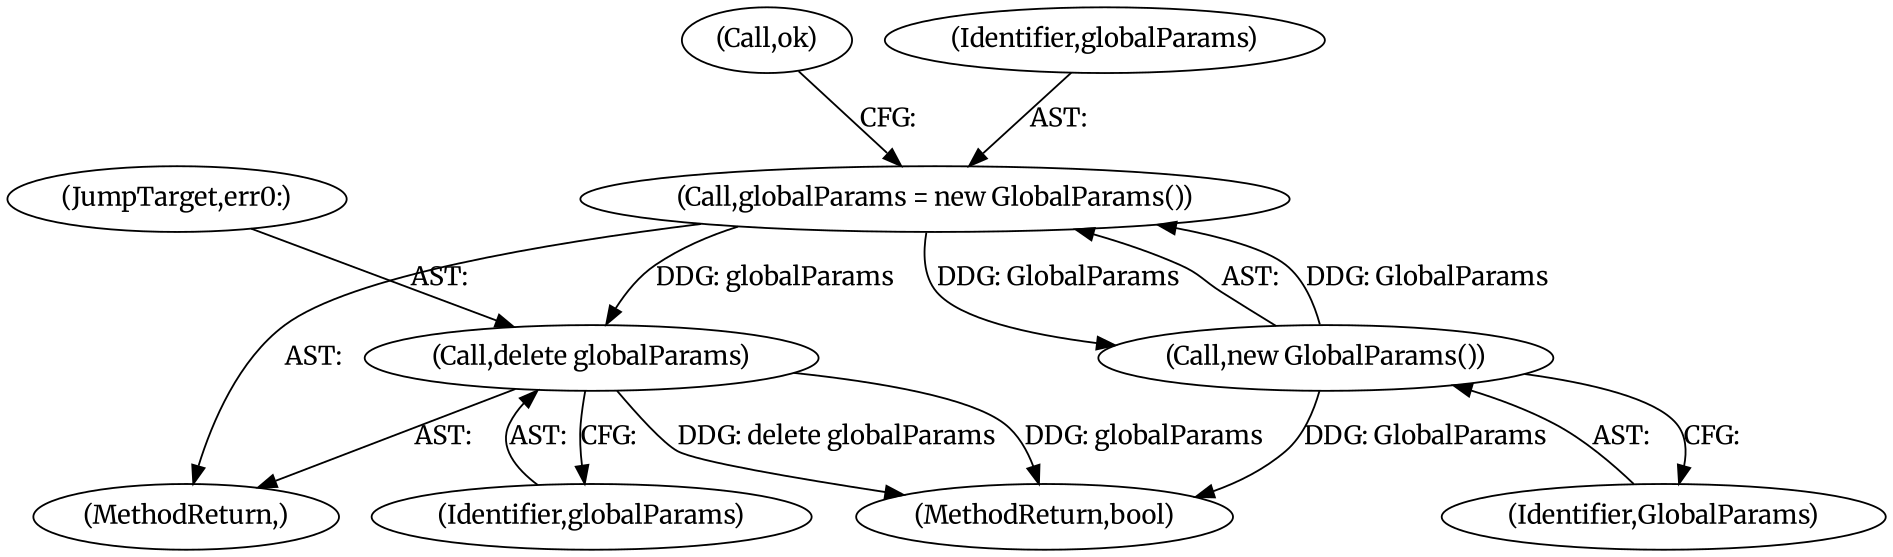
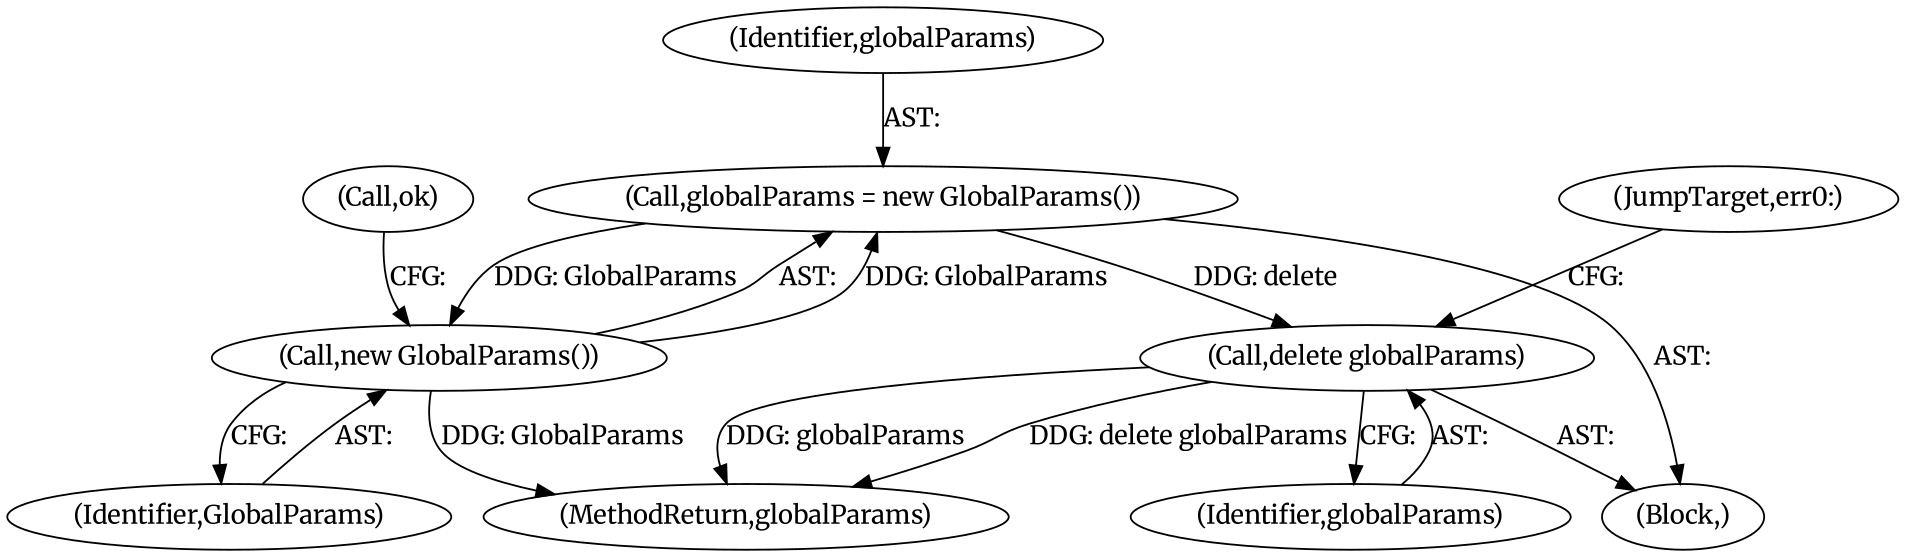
edge "(Call,ok)" -> "(Call,globalParams = new GlobalParams())": now "(Call,ok)" -> "(Call,new GlobalParams())"
edge "(JumpTarget,err0:)" -> "(Call,delete globalParams)": label "AST: " -> "CFG: "
edge "(Call,globalParams = new GlobalParams())" -> "(Call,delete globalParams)": label "DDG: globalParams" -> "DDG: delete"
node "(MethodReturn,)": label "(MethodReturn,)" -> "(Block,)"
node "(MethodReturn,bool)": label "(MethodReturn,bool)" -> "(MethodReturn,globalParams)"
